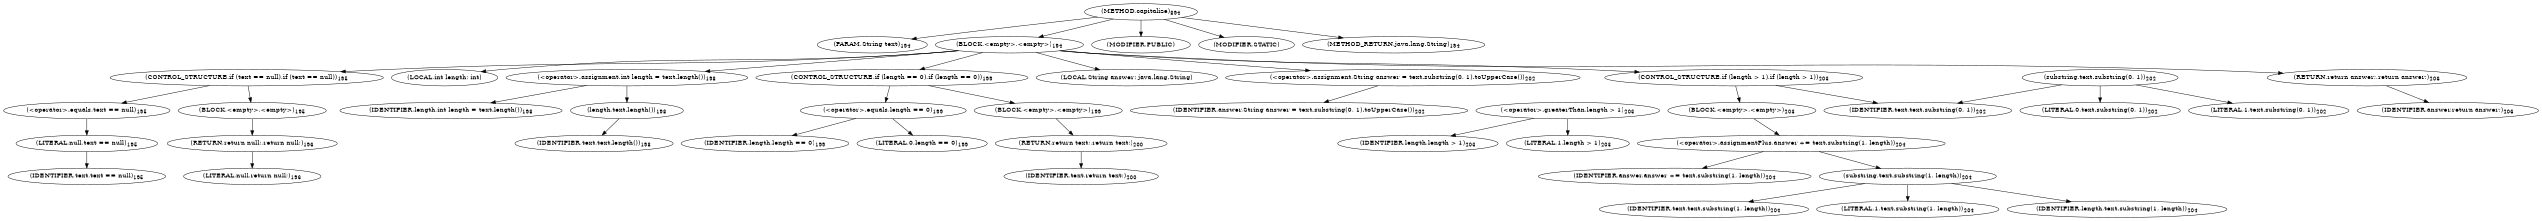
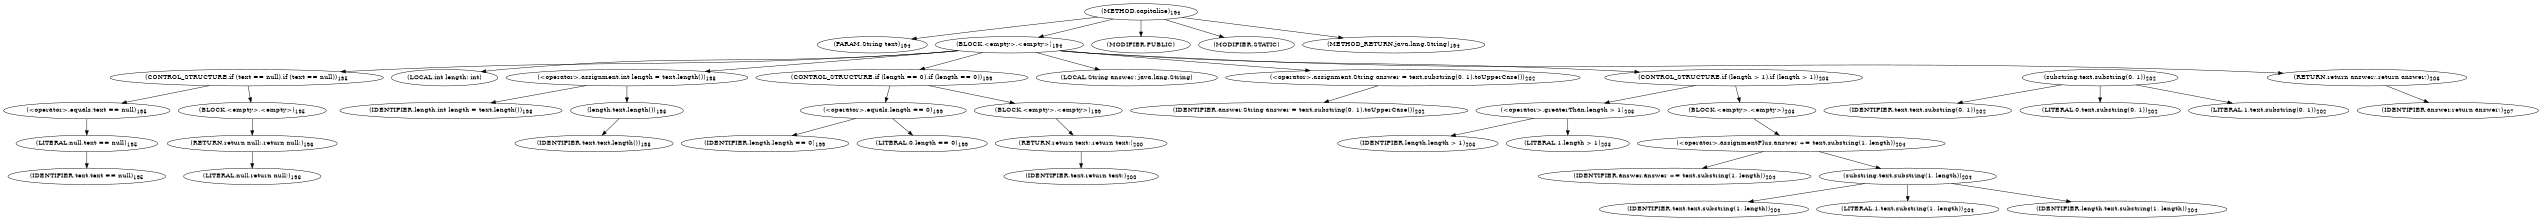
node "(METHOD,capitalize)": text "894" -> "194"
edge "(CONTROL_STRUCTURE,if (length > 1),if (length > 1))" -> "(IDENTIFIER,text,text.substring(0, 1))": now "(CONTROL_STRUCTURE,if (length > 1),if (length > 1))" -> "(<operator>.greaterThan,length > 1)"
node "(IDENTIFIER,answer,return answer;)": text "206" -> "207"
